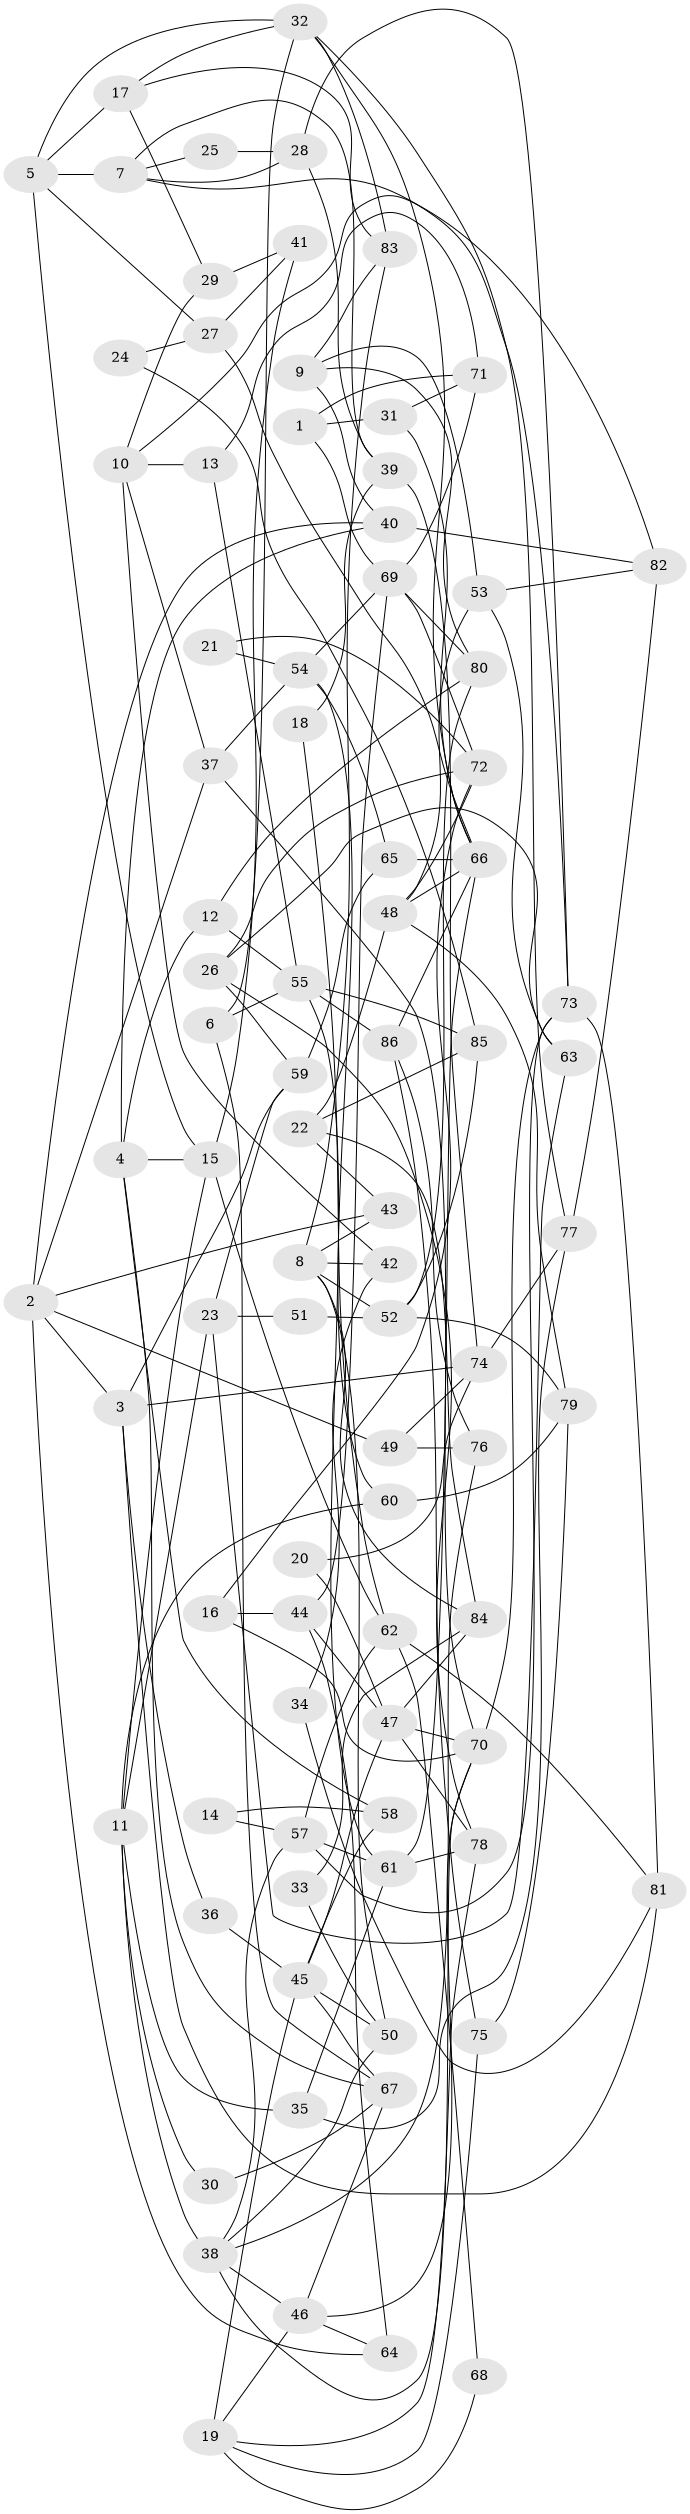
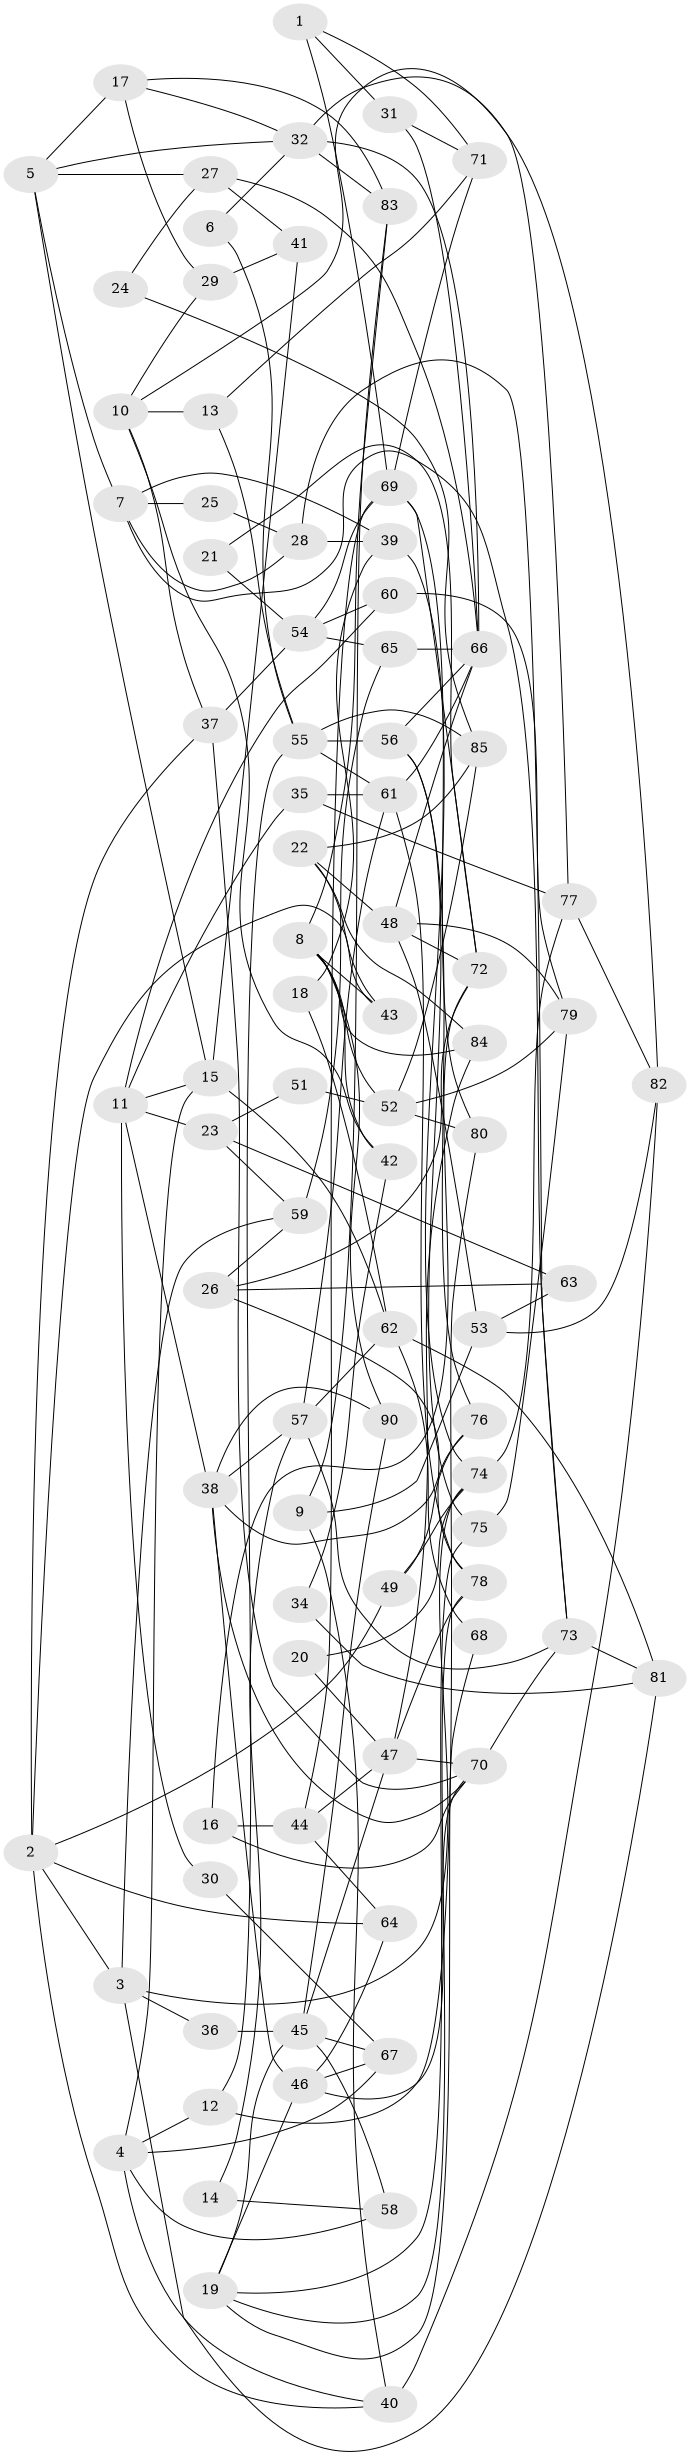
edge "9" -- "80": removed
node "86": label "86" -> "56"
edge "6" -- "67": removed
node "33": removed
node "50": label "50" -> "90"
